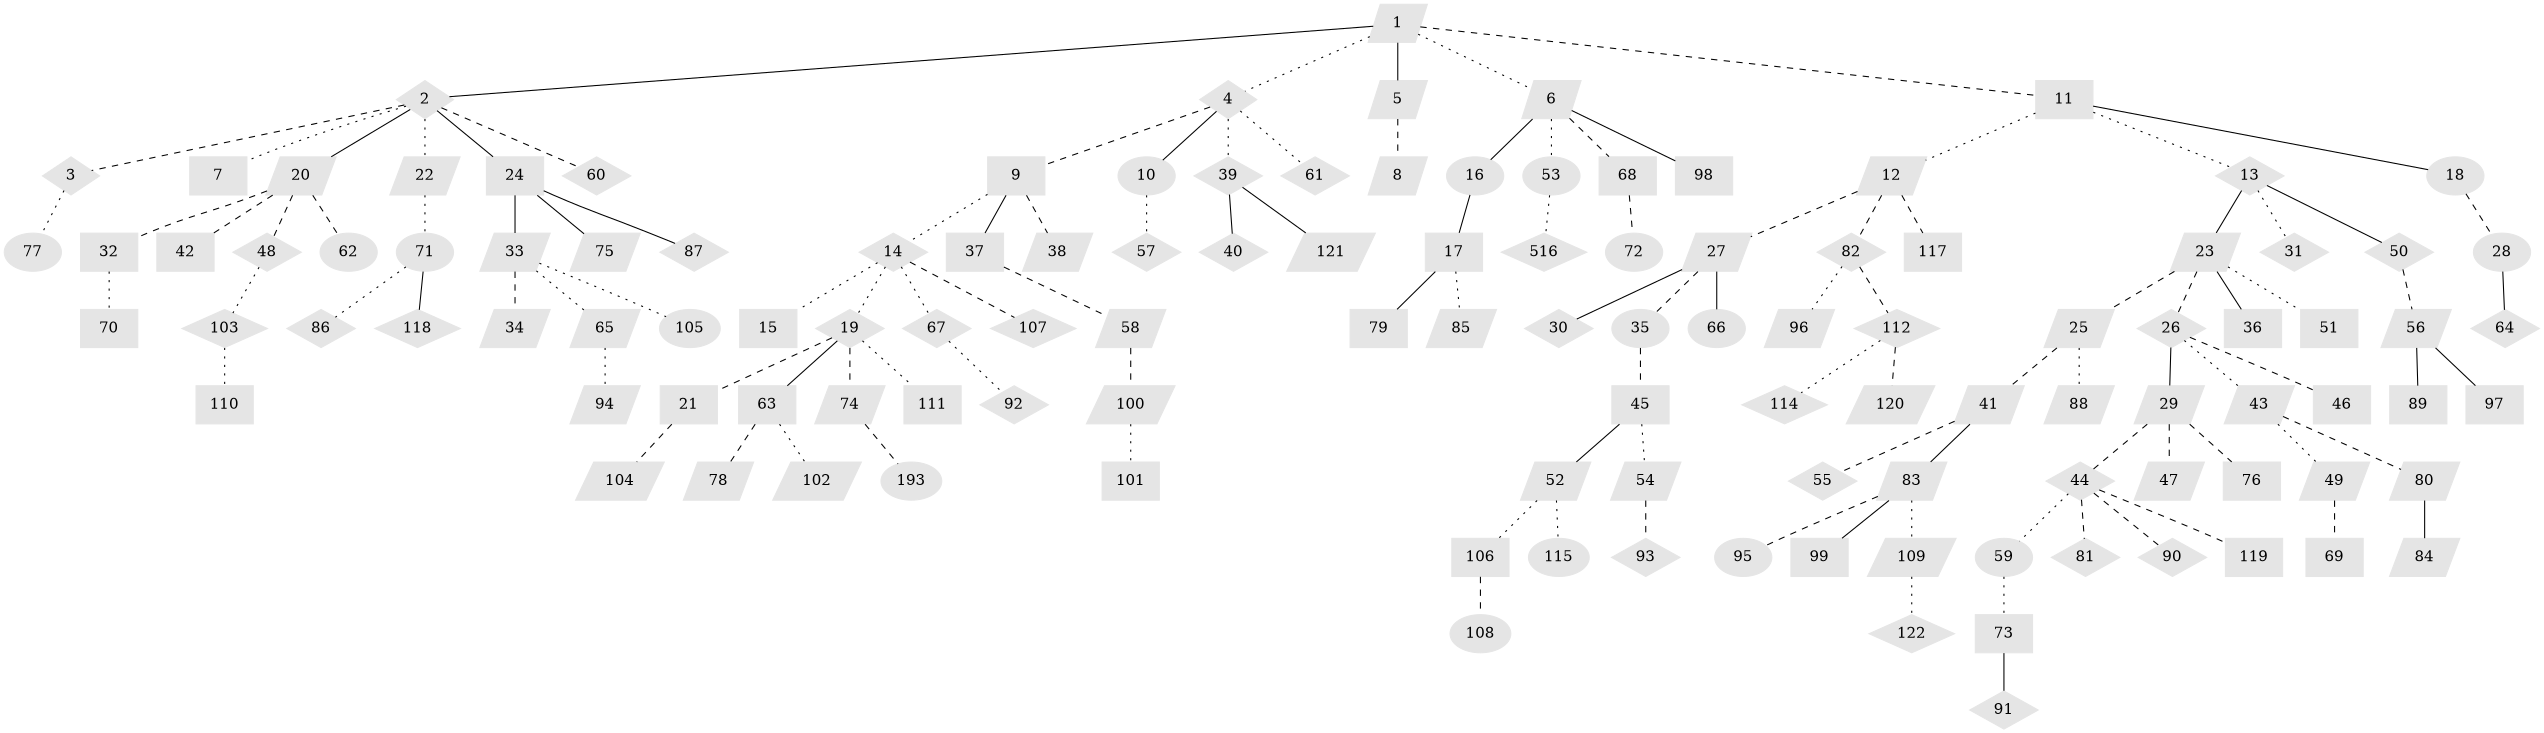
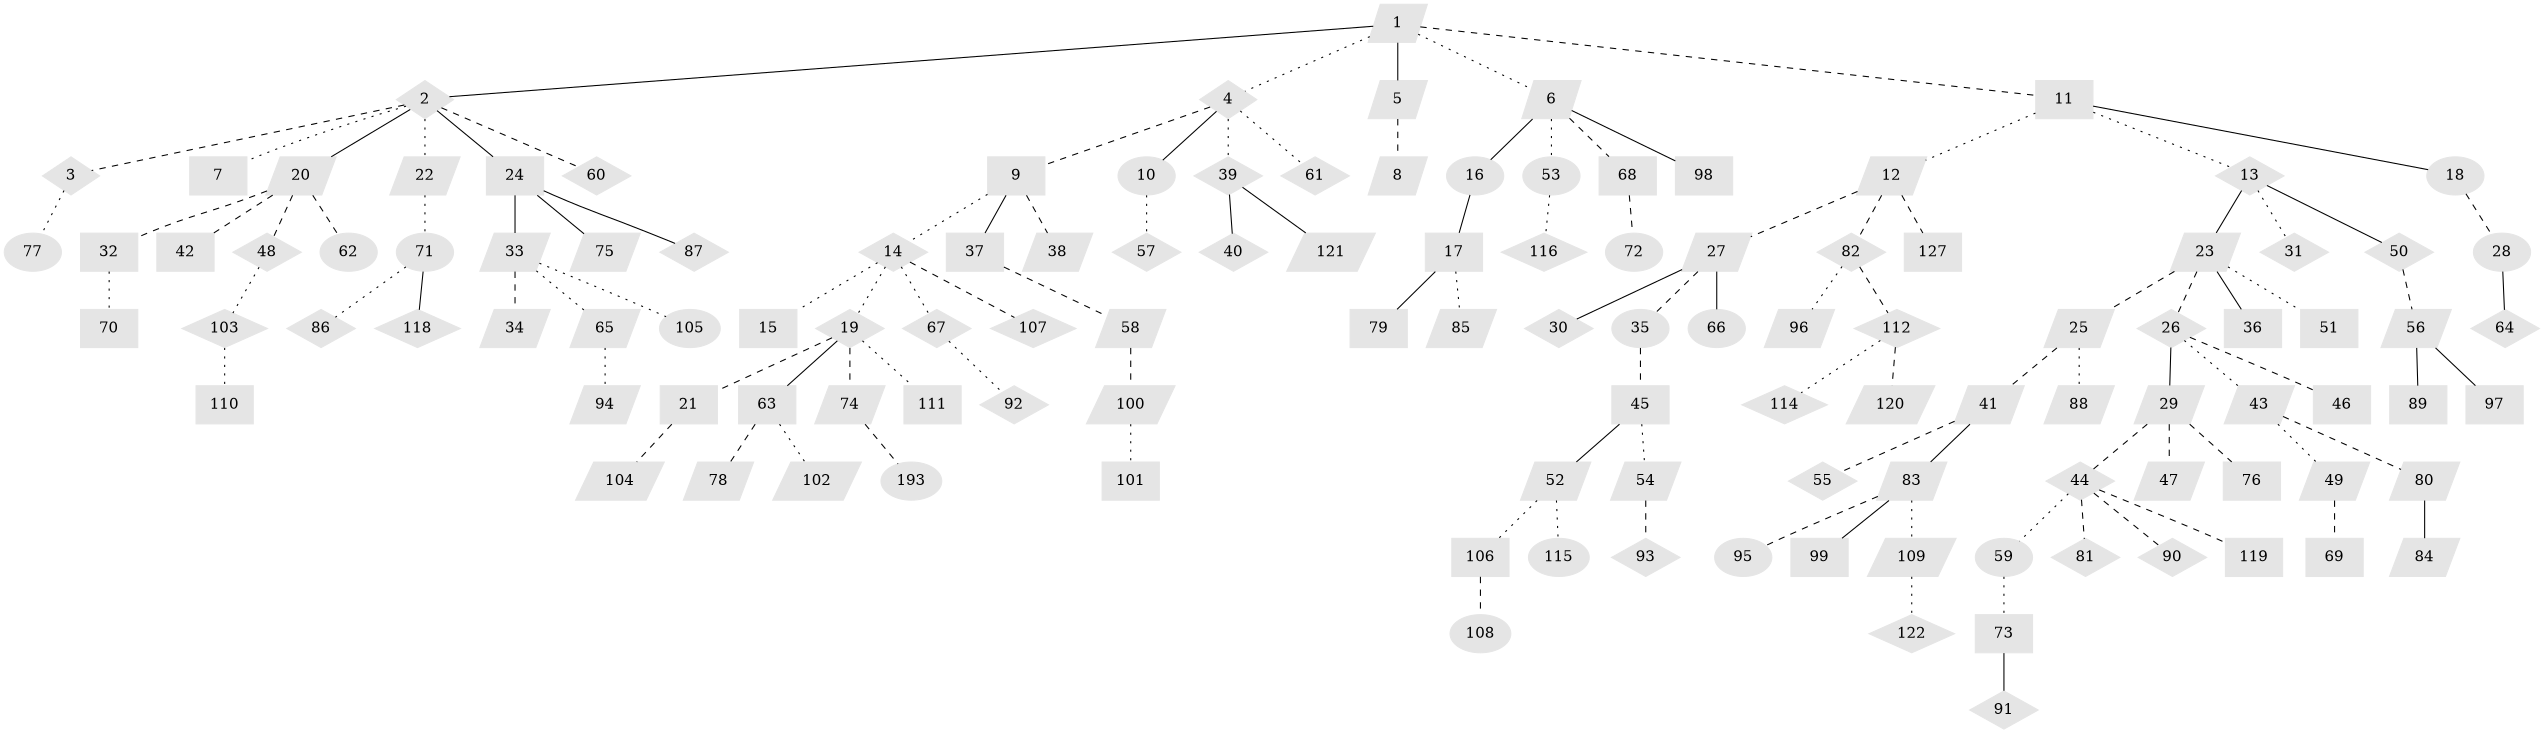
node "516": label "516" -> "116"
node "117": label "117" -> "127"
